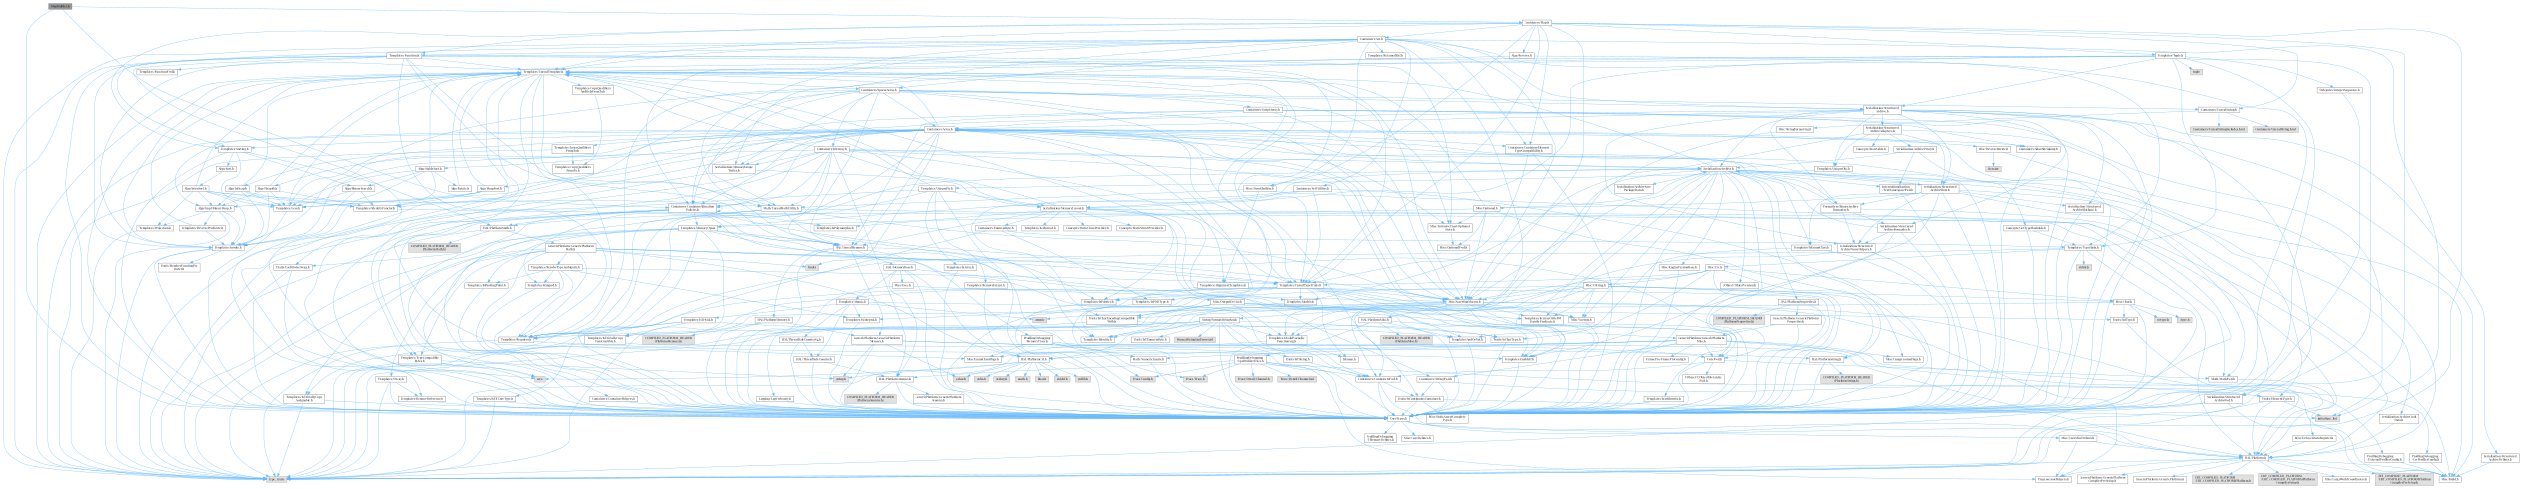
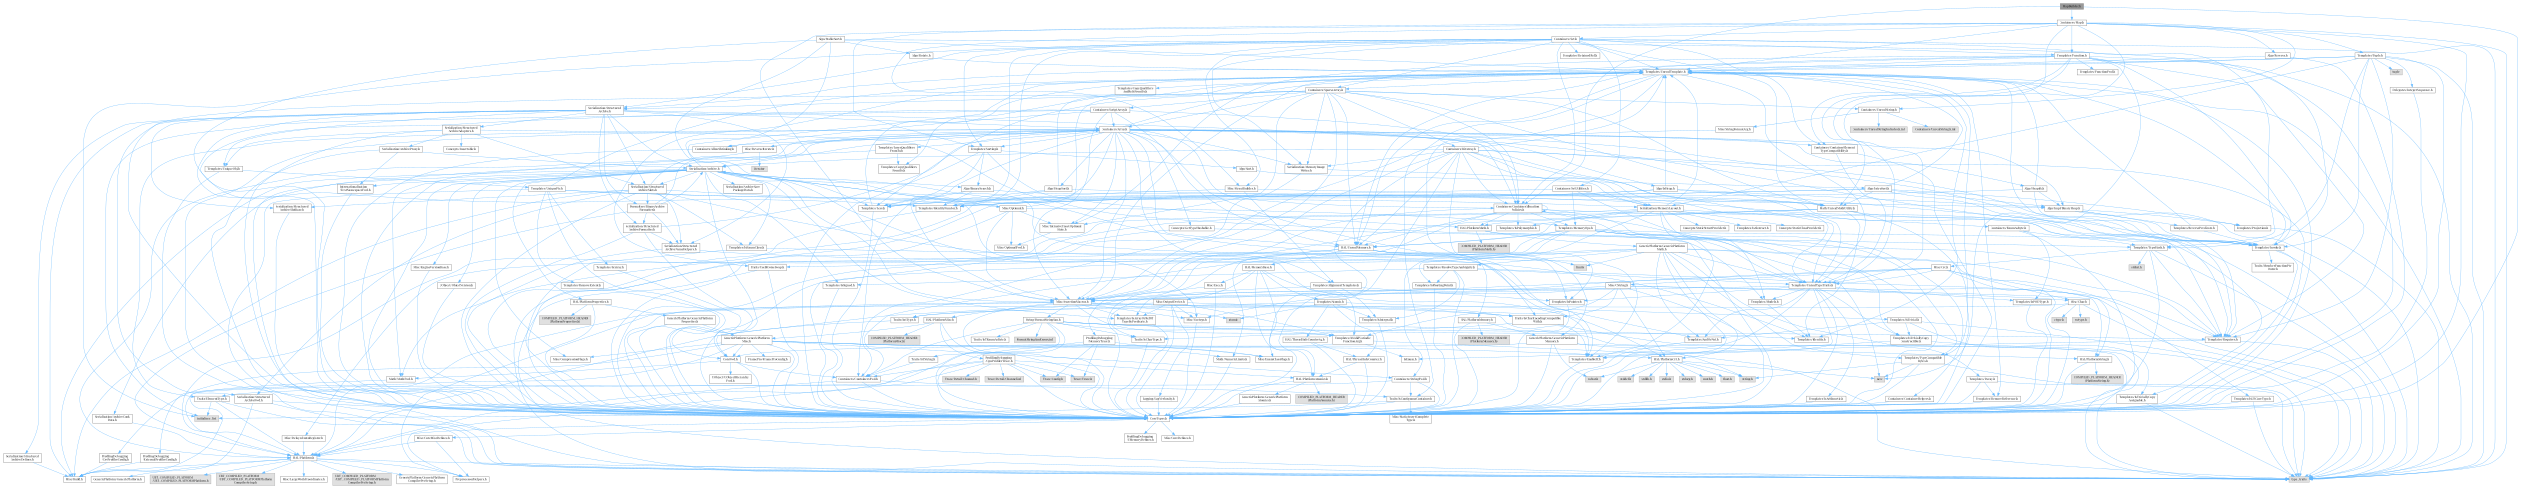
edge "Containers/Array.h" -> "Algo/StableSort.h": removed
edge "Algo/Heapify.h" -> "Templates/Less.h": removed
